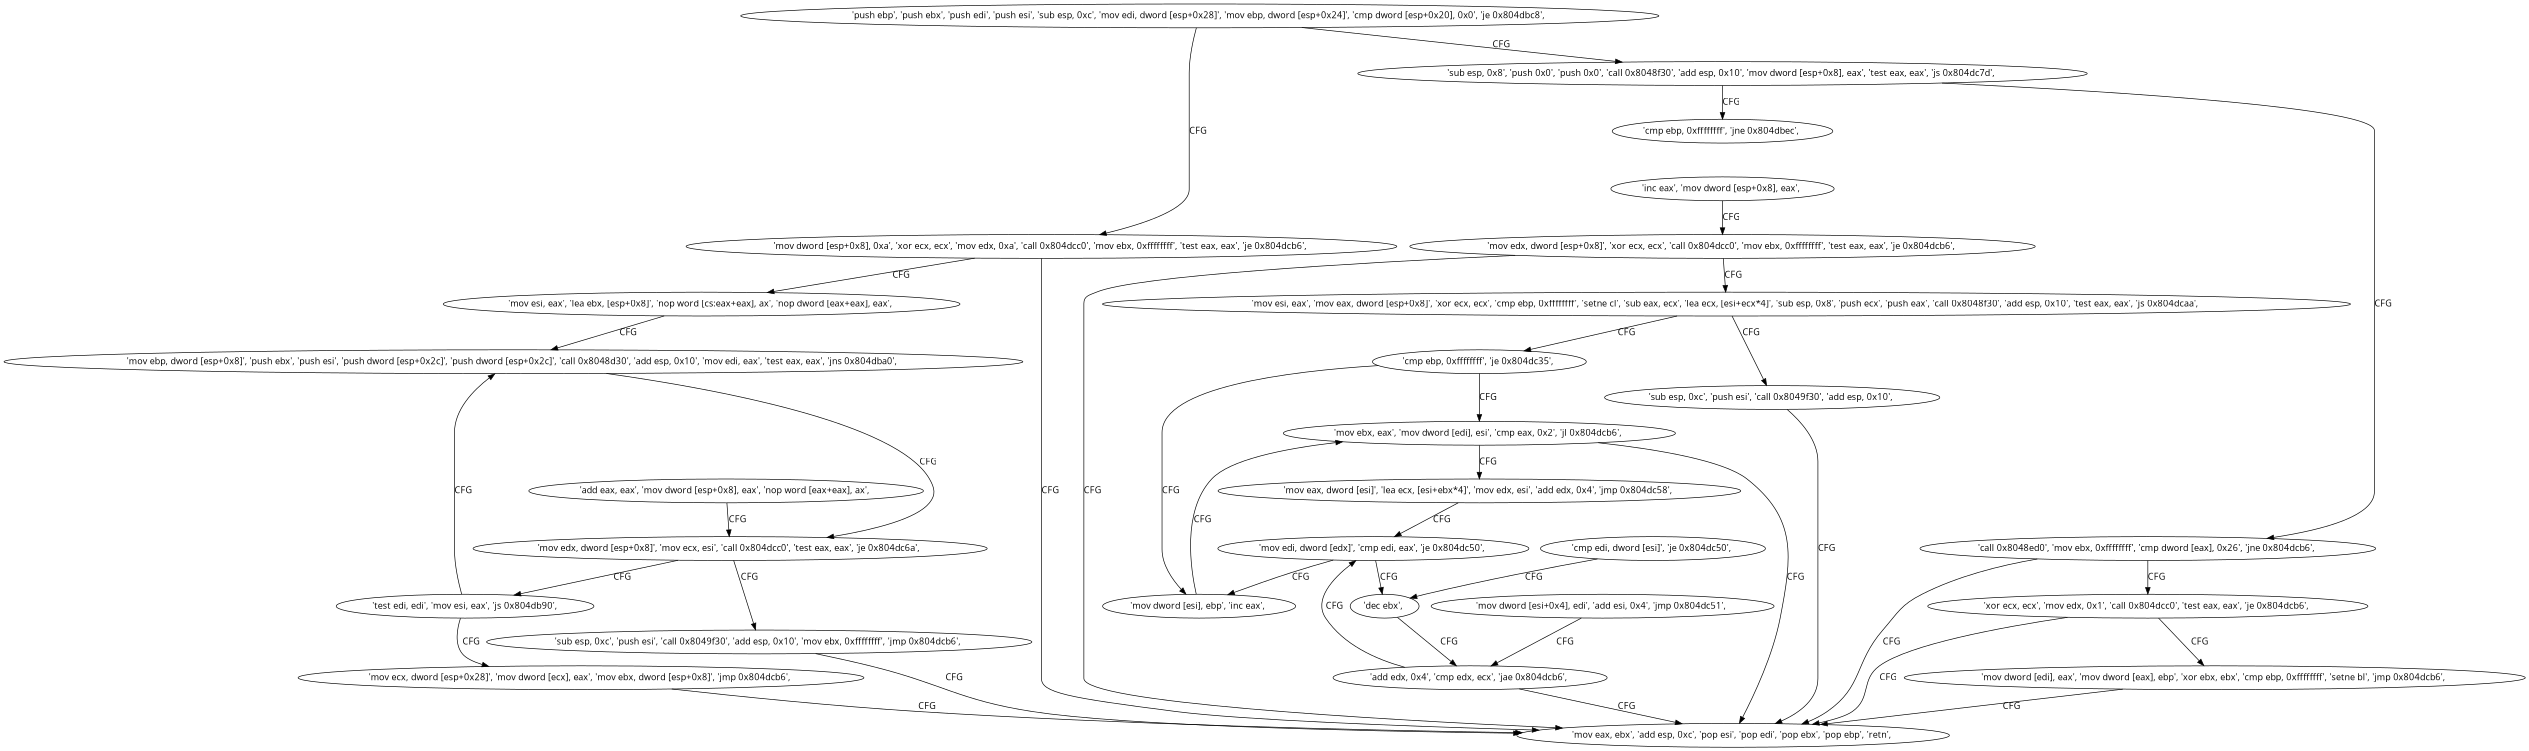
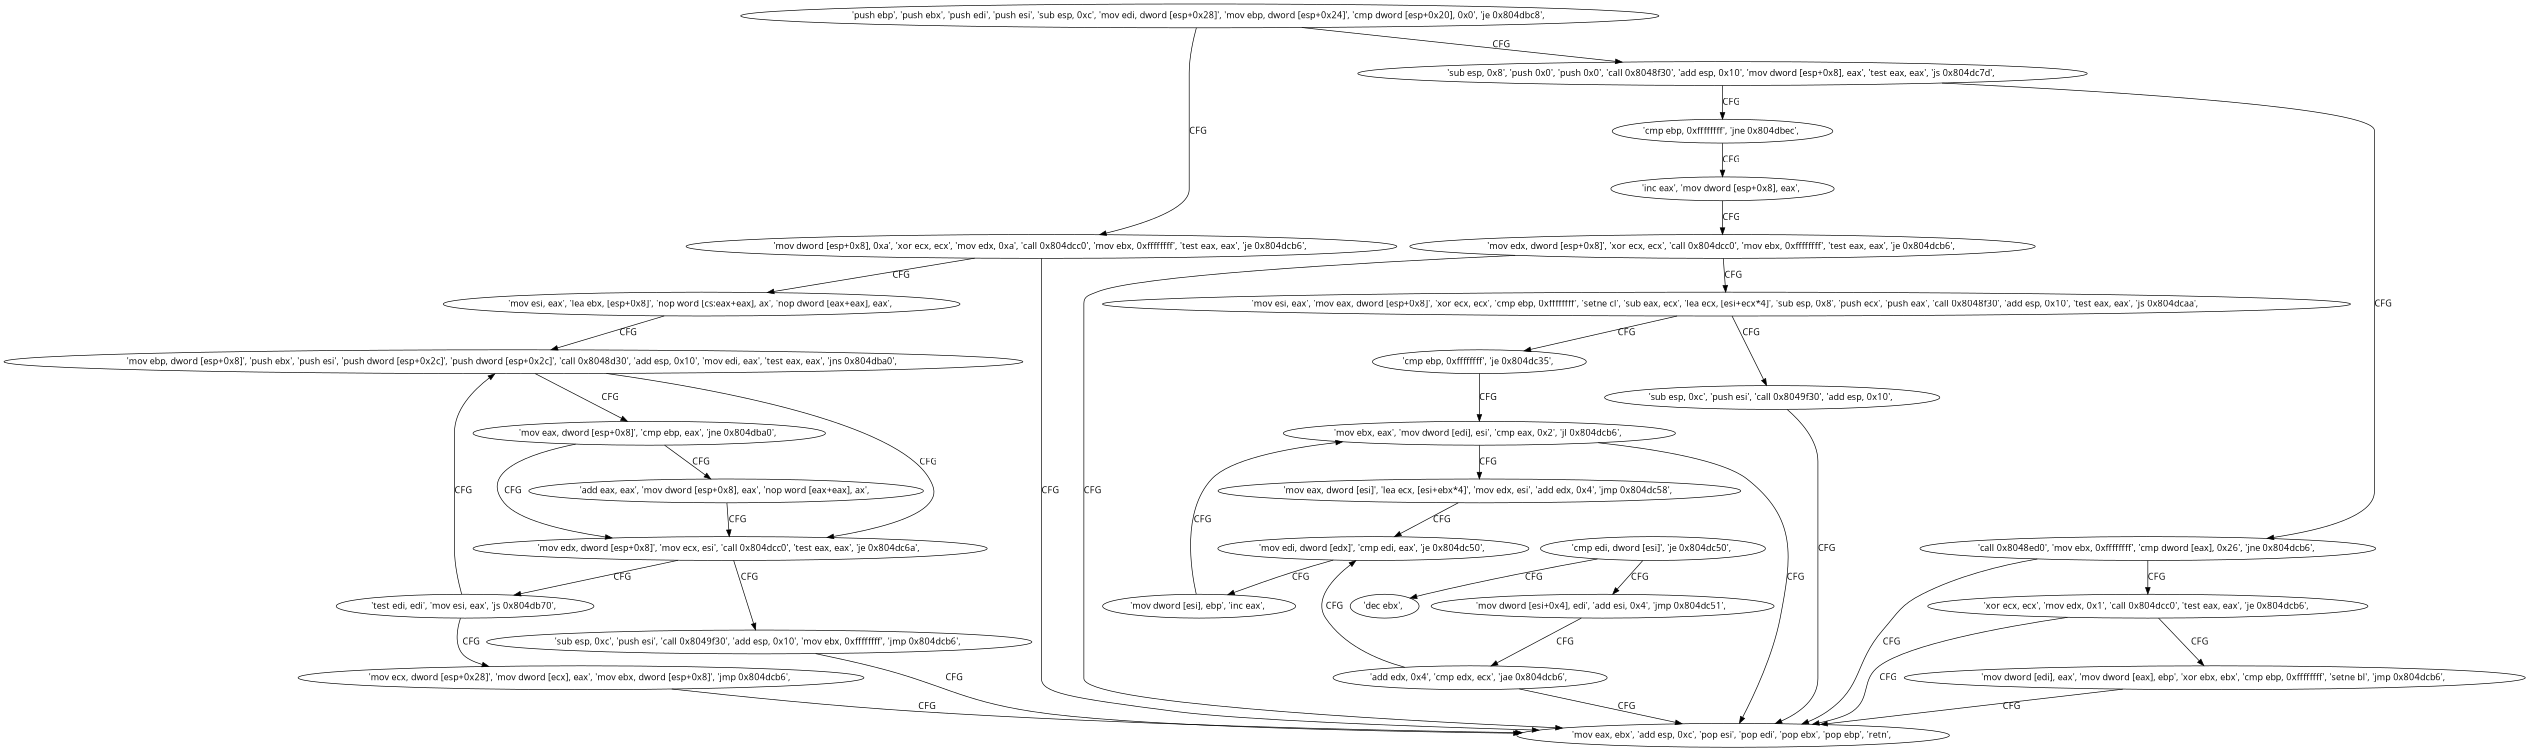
edge "'cmp ebp, 0xffffffff', 'jne 0x804dbec'," -> "'inc eax', 'mov dword [esp+0x8], eax',": added, label "CFG"
edge "'cmp ebp, 0xffffffff', 'je 0x804dc35'," -> "'mov dword [esi], ebp', 'inc eax',": removed, label "CFG"
node "'mov eax, dword [esp+0x8]', 'cmp ebp, eax', 'jne 0x804dba0',": added
edge "'mov edi, dword [edx]', 'cmp edi, eax', 'je 0x804dc50'," -> "'dec ebx',": removed, label "CFG"
edge "'cmp edi, dword [esi]', 'je 0x804dc50'," -> "'mov dword [esi+0x4], edi', 'add esi, 0x4', 'jmp 0x804dc51',": added, label "CFG"
node "'test edi, edi', 'mov esi, eax', 'js 0x804db90',": label "'test edi, edi', 'mov esi, eax', 'js 0x804db90'," -> "'test edi, edi', 'mov esi, eax', 'js 0x804db70',"
edge "'dec ebx'," -> "'add edx, 0x4', 'cmp edx, ecx', 'jae 0x804dcb6',": removed, label "CFG"
